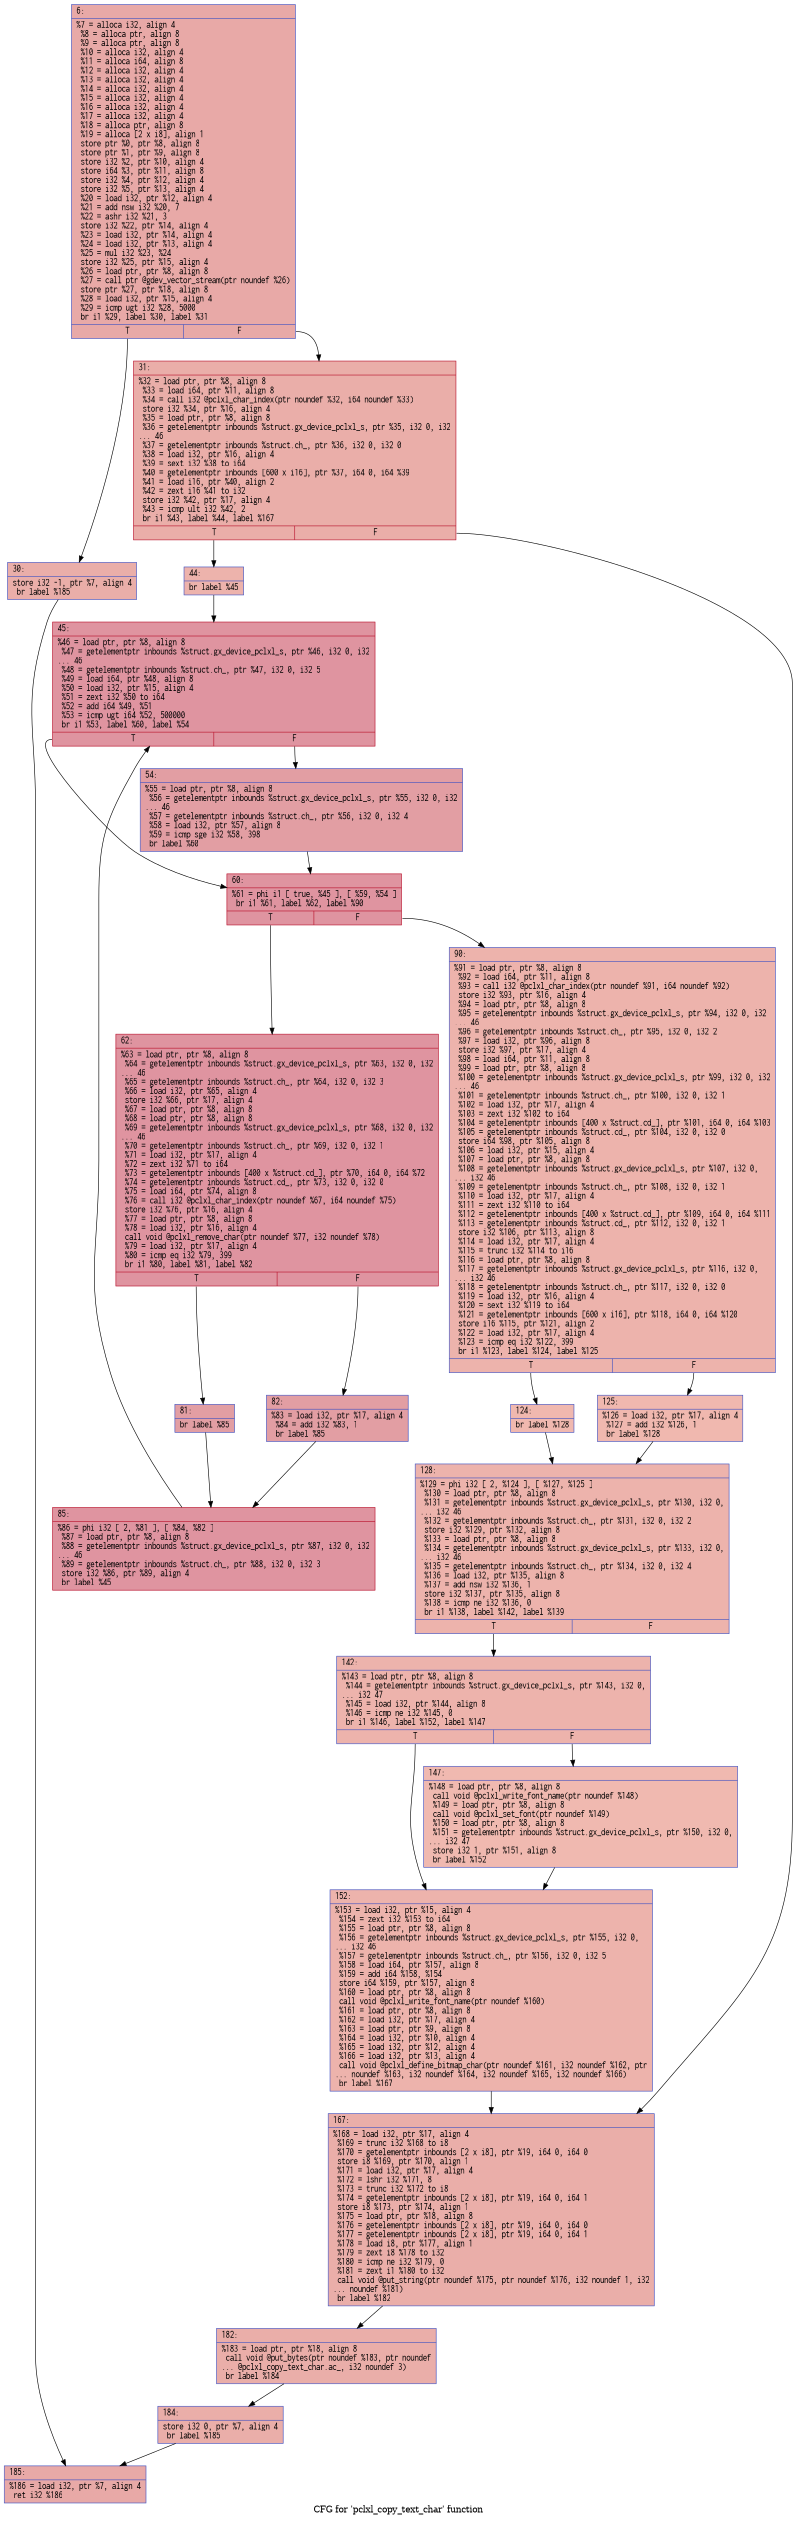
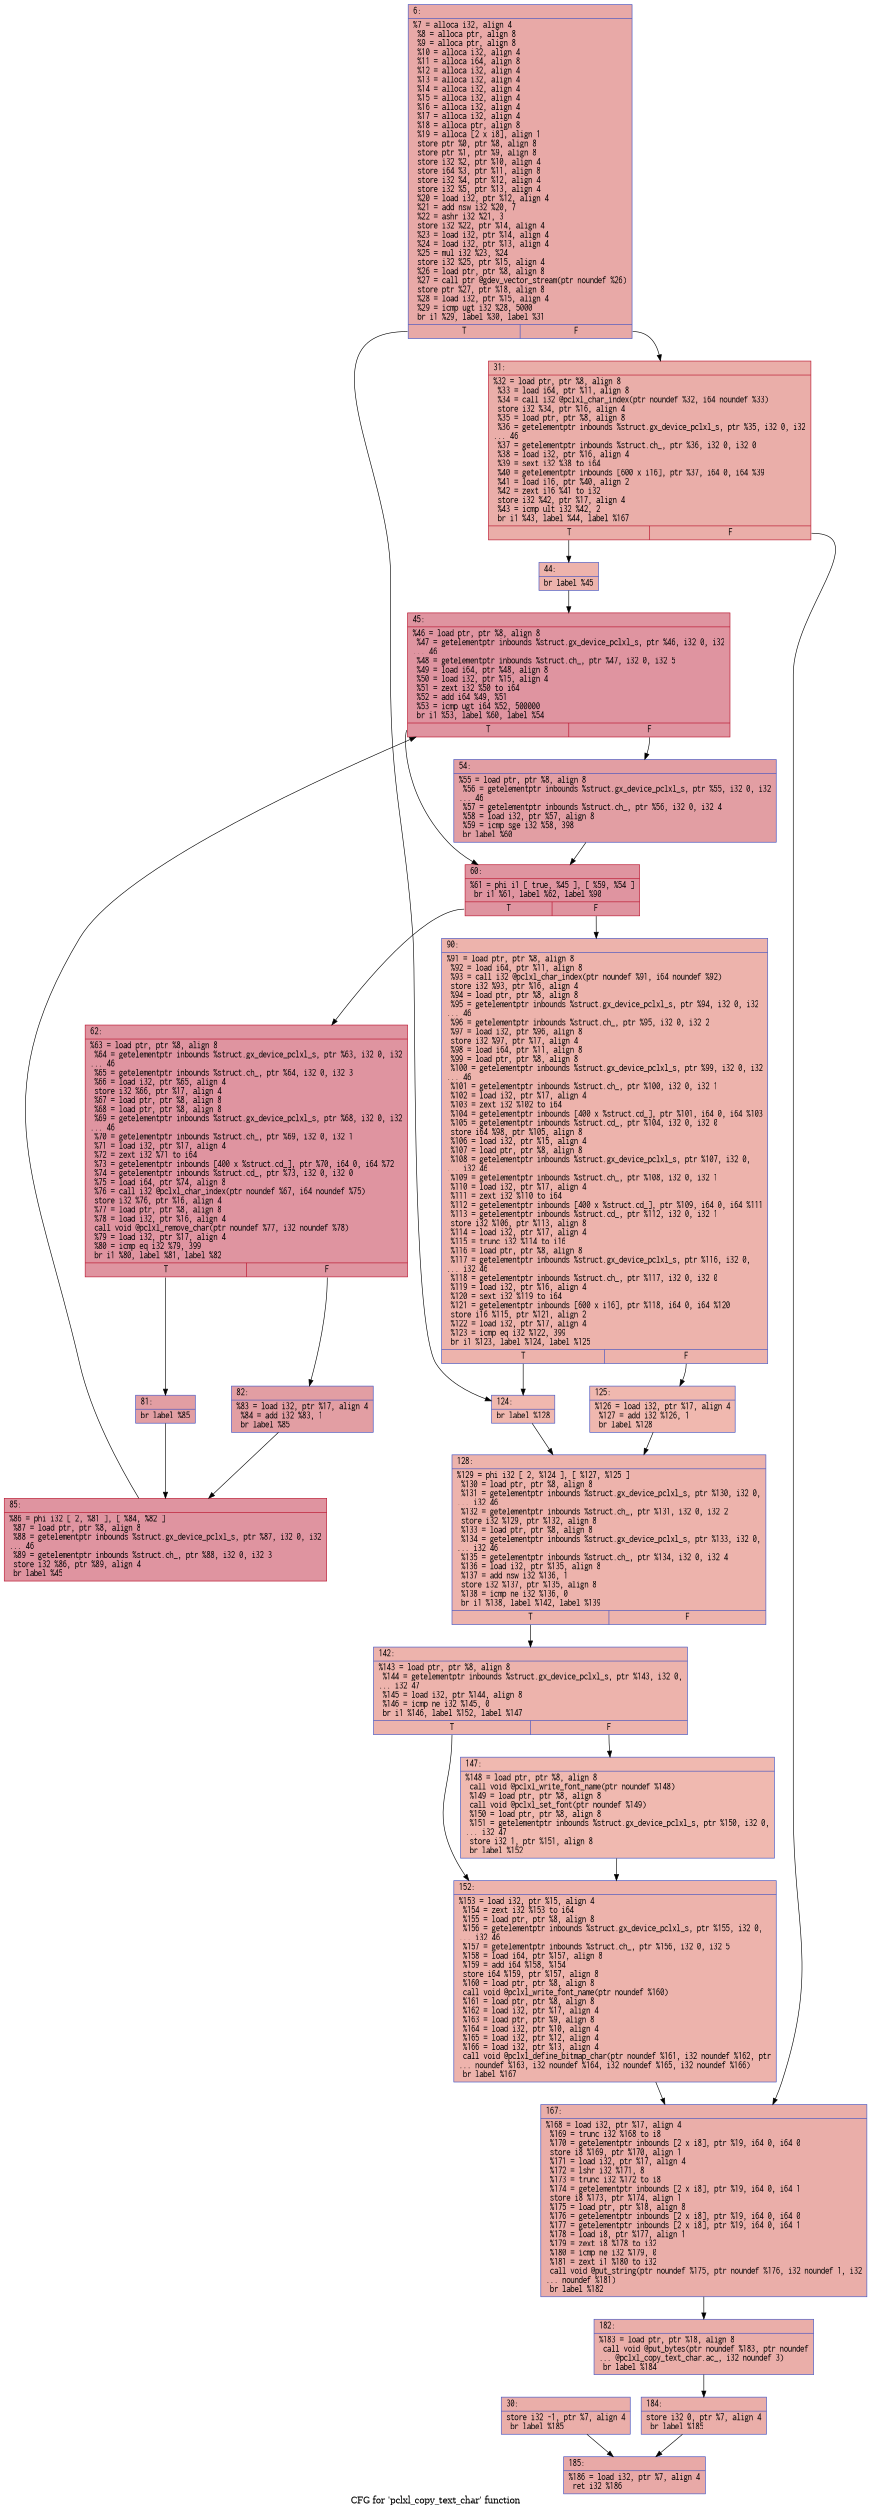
edge "6:" -> "30:": now "6:" -> "124:"
